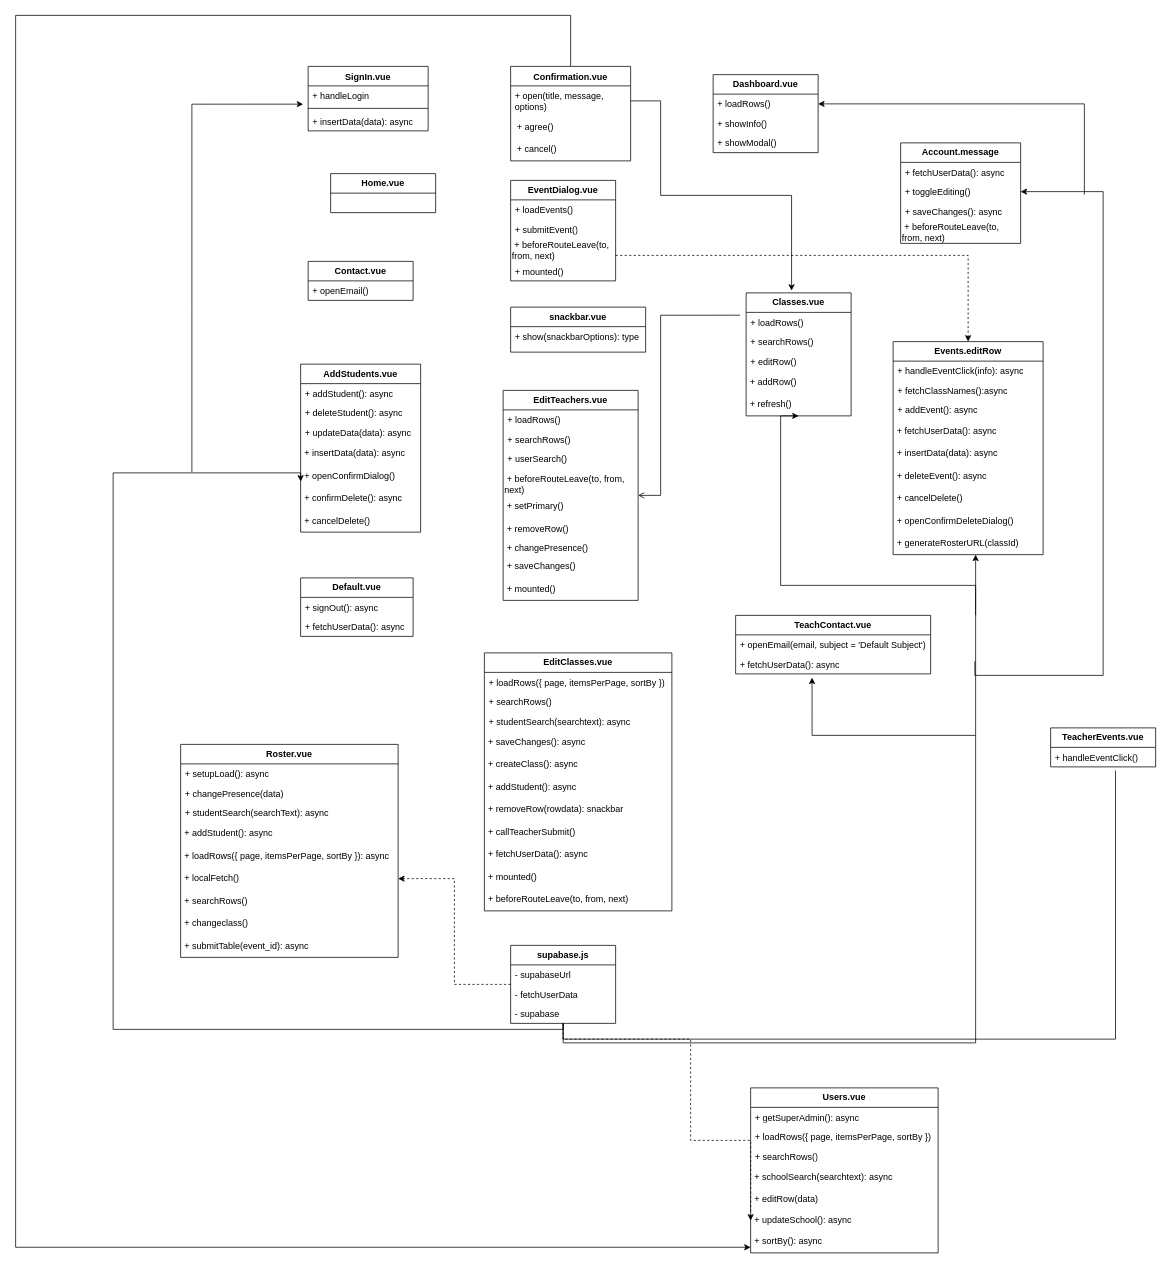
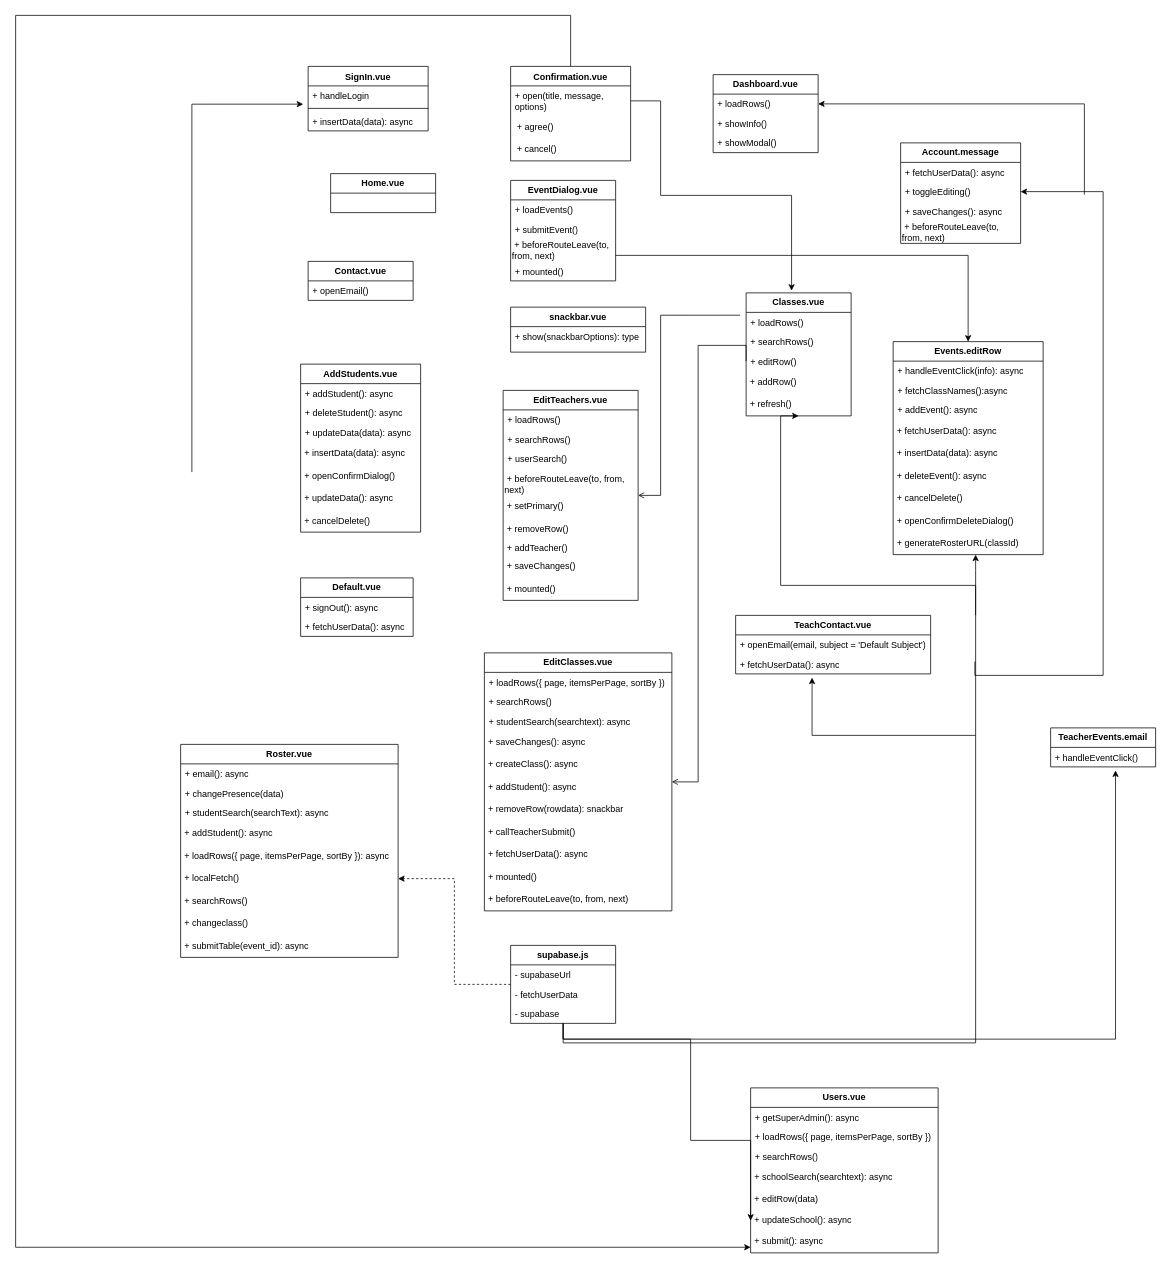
edge "EventDialog.vue" -> "Events.editRow": style dashed -> solid
node "+ confirmDelete(): async": label "+ confirmDelete(): async" -> "+ updateData(): async"
node "+ changePresence()": label "+ changePresence()" -> "+ addTeacher()"
edge "+ editRow()" -> "EditClasses.vue": added
node "TeacherEvents.vue": label "TeacherEvents.vue" -> "TeacherEvents.email"
node "+ setupLoad(): async": label "+ setupLoad(): async" -> "+ email(): async"
edge "+ handleEventClick()" -- "supabase.js": arrowhead none -> classic
edge "supabase.js" -> "+ openConfirmDialog()": removed
edge "supabase.js" -> "+ updateSchool(): async": style dashed -> solid
node "+ sortBy(): async": label "+ sortBy(): async" -> "+ submit(): async"
